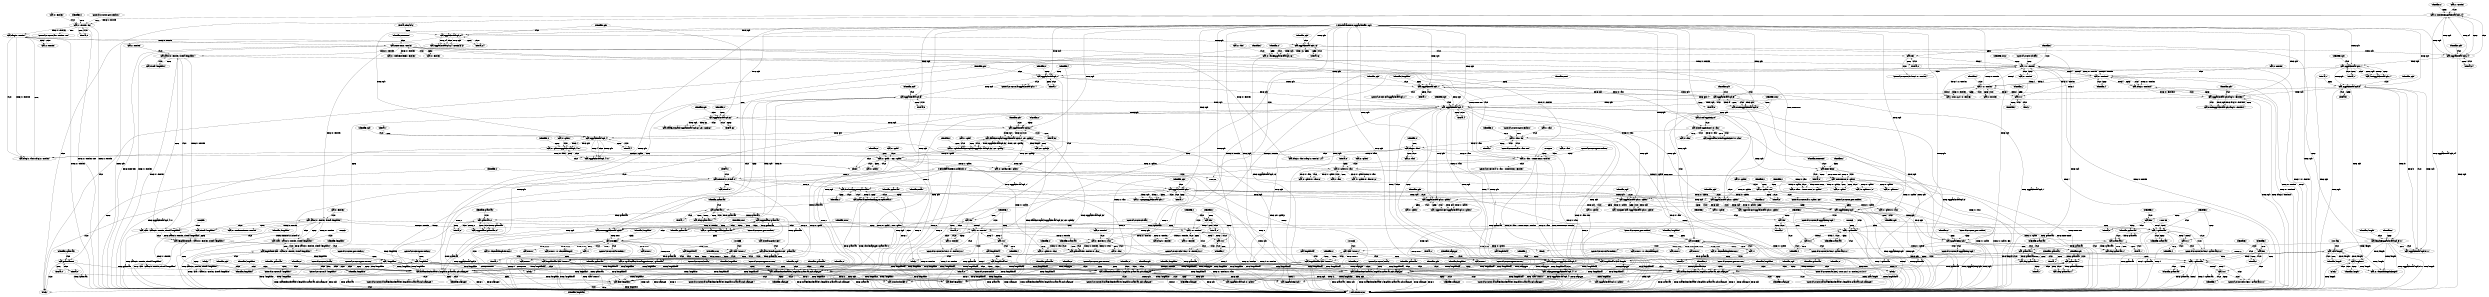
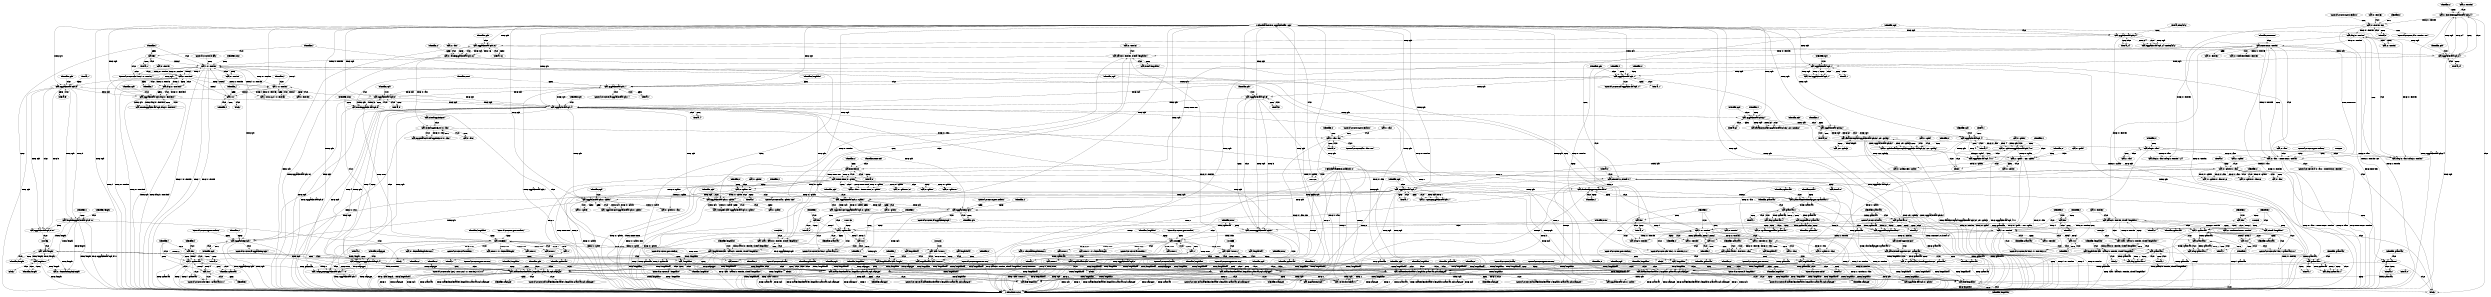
edge "(Call,s->dim > INT_MAX/s->entries)" -> "(Call,INT_MAX/s->entries)": added, label "CFG:"
edge "(Call,oggpack_read(opb,5)+1)" -> "(Call,length=oggpack_read(opb,5)+1)": now "(Call,oggpack_read(opb,5)+1)" -> "1000456"
node "(Call,num_book_clear(s))": label "(Call,num_book_clear(s))" -> "(Call,vorbis_book_clear(s))"
